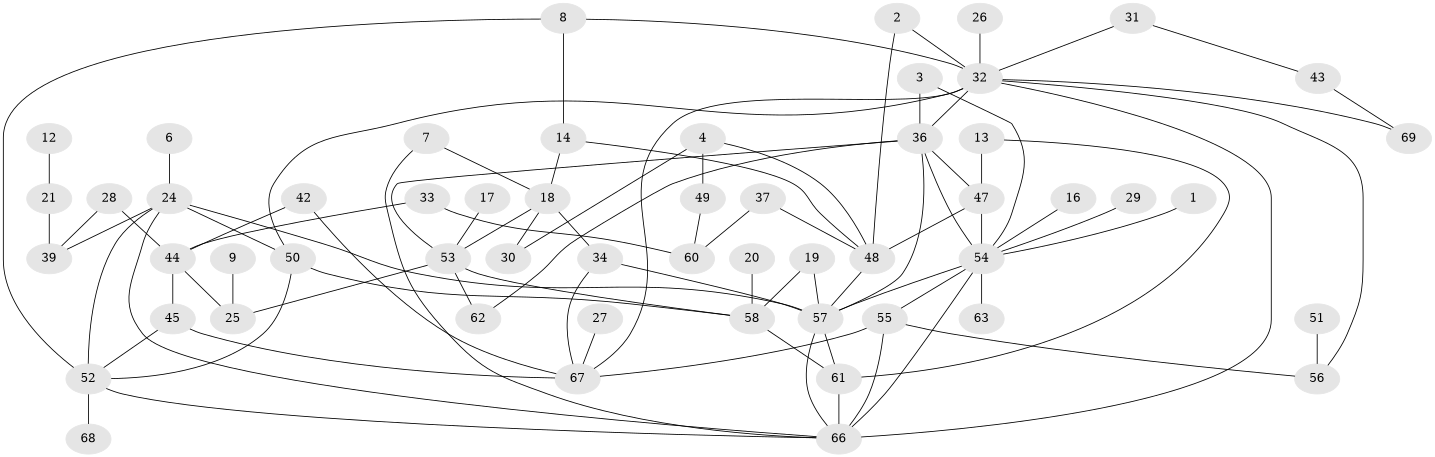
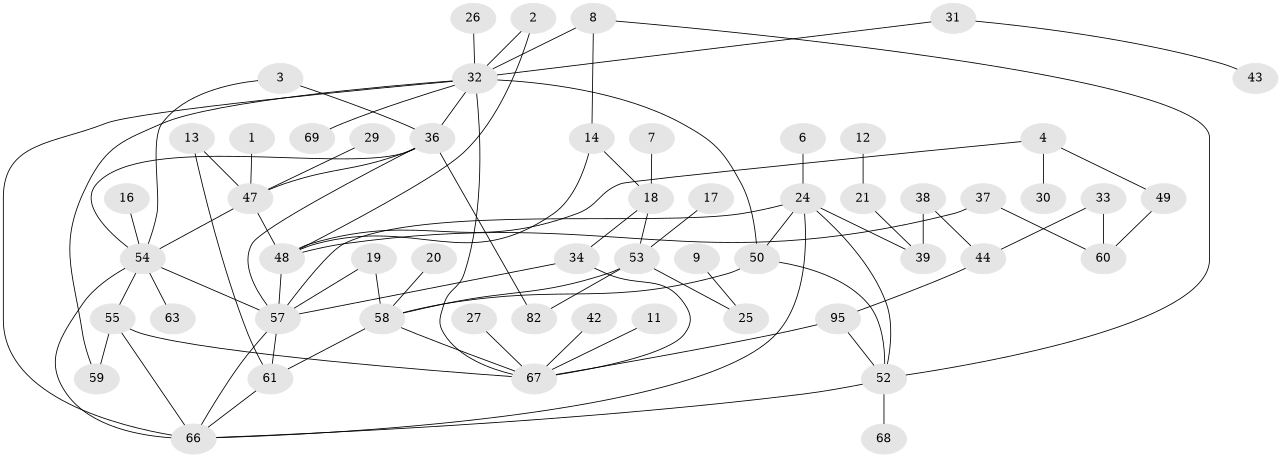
edge "43" -- "69": removed
edge "36" -- "53": removed
node "28": label "28" -> "38"
edge "18" -- "30": removed
edge "42" -- "44": removed
edge "29" -- "54": now "29" -- "47"
edge "1" -- "54": now "1" -- "47"
edge "44" -- "25": removed
node "45": label "45" -> "95"
node "62": label "62" -> "82"
node "11": added
node "51": removed
edge "58" -- "67": added
node "56": label "56" -> "59"
edge "7" -- "66": removed
